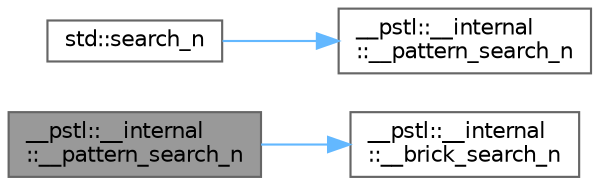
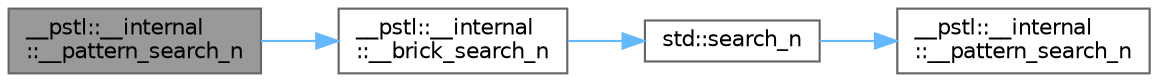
edge "__pstl::__internal ::__brick_search_n" -> "std::search_n": added
